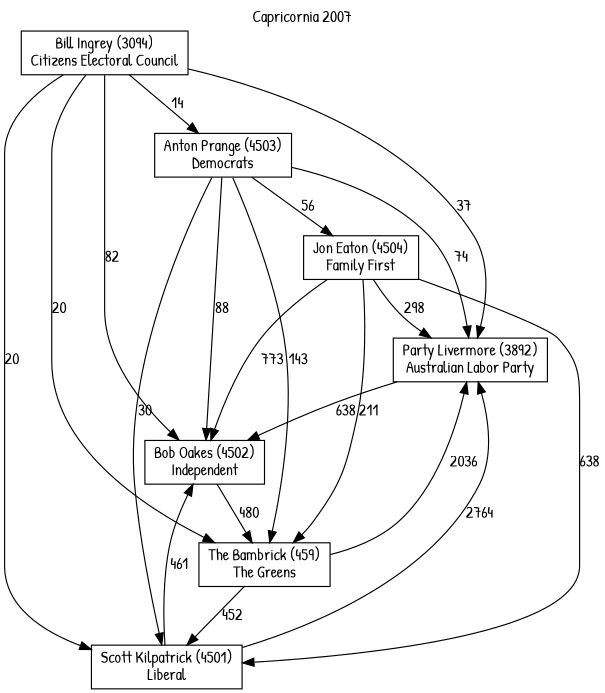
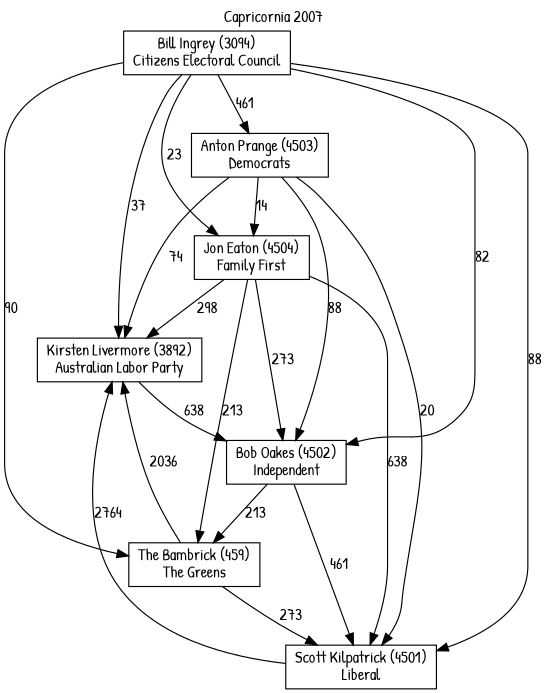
edge "Bill Ingrey (3094) Citizens Electoral Council" -> "Anton Prange (4503) Democrats": label "14" -> "461"
edge "Bill Ingrey (3094) Citizens Electoral Council" -> "Jon Eaton (4504) Family First": added, label "23"
edge "Anton Prange (4503) Democrats" -> "Jon Eaton (4504) Family First": label "56" -> "14"
edge "Bill Ingrey (3094) Citizens Electoral Council" -> "The Bambrick (459) The Greens": label "20" -> "90"
edge "Anton Prange (4503) Democrats" -> "The Bambrick (459) The Greens": removed, label "143"
edge "Bill Ingrey (3094) Citizens Electoral Council" -> "Scott Kilpatrick (4501) Liberal": label "20" -> "88"
edge "Jon Eaton (4504) Family First" -> "Bob Oakes (4502) Independent": label "773" -> "273"
node "Party Livermore (3892) Australian Labor Party": label "Party Livermore (3892) Australian Labor Party" -> "Kirsten Livermore (3892) Australian Labor Party"
edge "Anton Prange (4503) Democrats" -> "Scott Kilpatrick (4501) Liberal": label "30" -> "20"
edge "Jon Eaton (4504) Family First" -> "The Bambrick (459) The Greens": label "211" -> "213"
edge "Bob Oakes (4502) Independent" -> "The Bambrick (459) The Greens": label "480" -> "213"
edge "Scott Kilpatrick (4501) Liberal" -> "Bob Oakes (4502) Independent": reversed
edge "The Bambrick (459) The Greens" -> "Scott Kilpatrick (4501) Liberal": label "452" -> "273"
